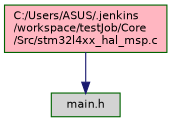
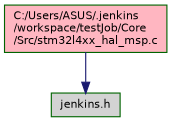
node "main.h": label "main.h" -> "jenkins.h"
